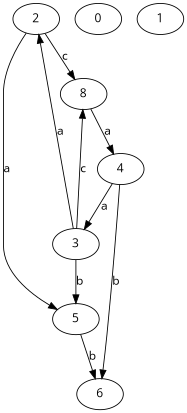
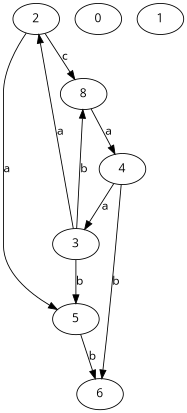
edge "3" -> "8": label "c" -> "b"
